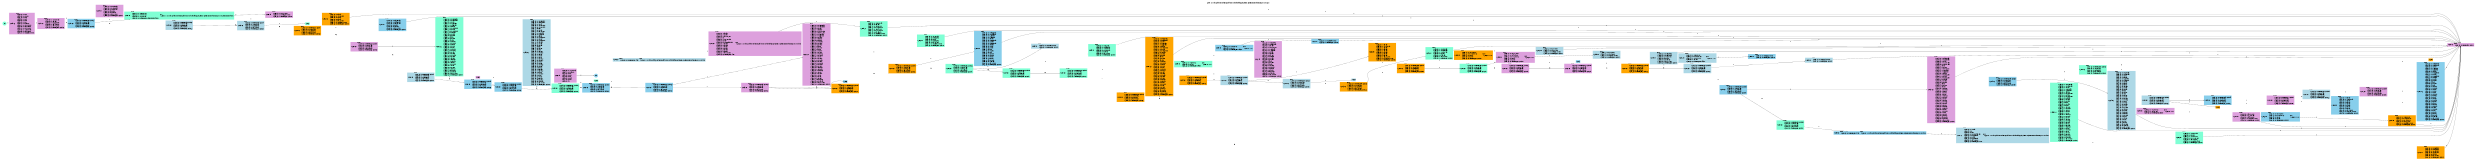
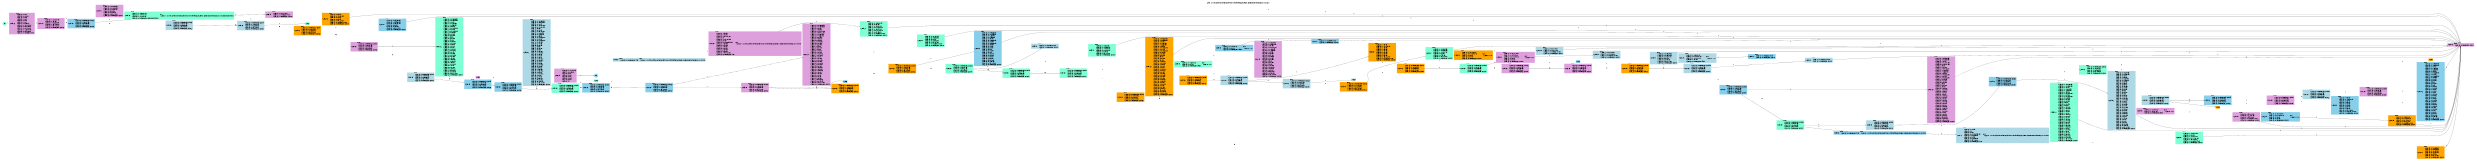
node "0x401cc5 [25]": added
